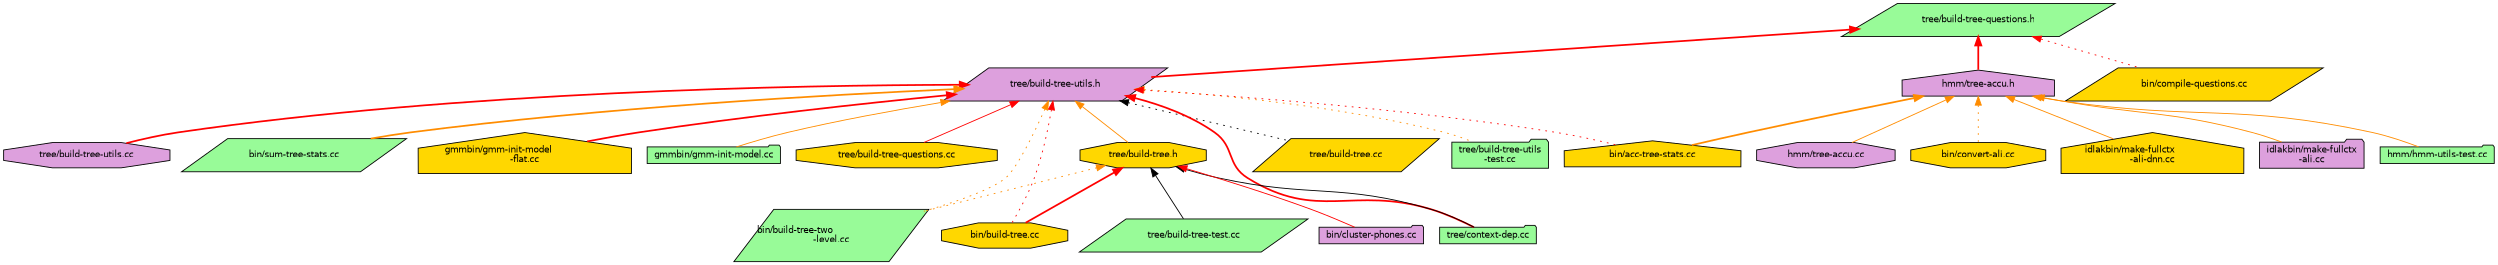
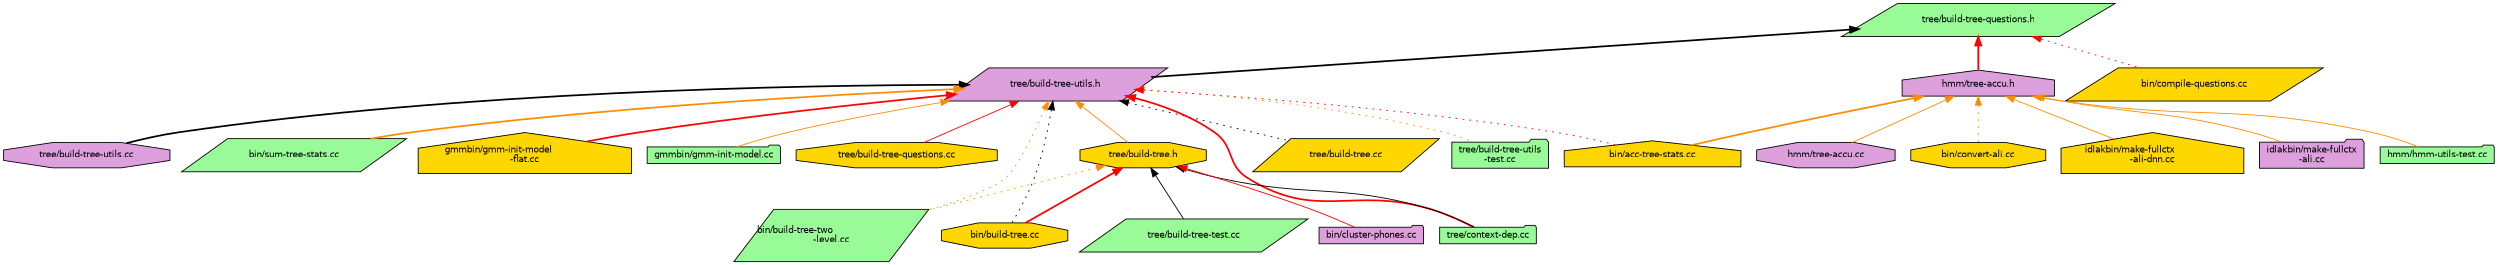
edge "tree/build-tree-utils.h" -> "tree/build-tree-questions.h": color red -> black
edge "tree/build-tree-utils.cc" -> "tree/build-tree-utils.h": color red -> black
edge "bin/build-tree.cc" -> "tree/build-tree-utils.h": color red -> black
